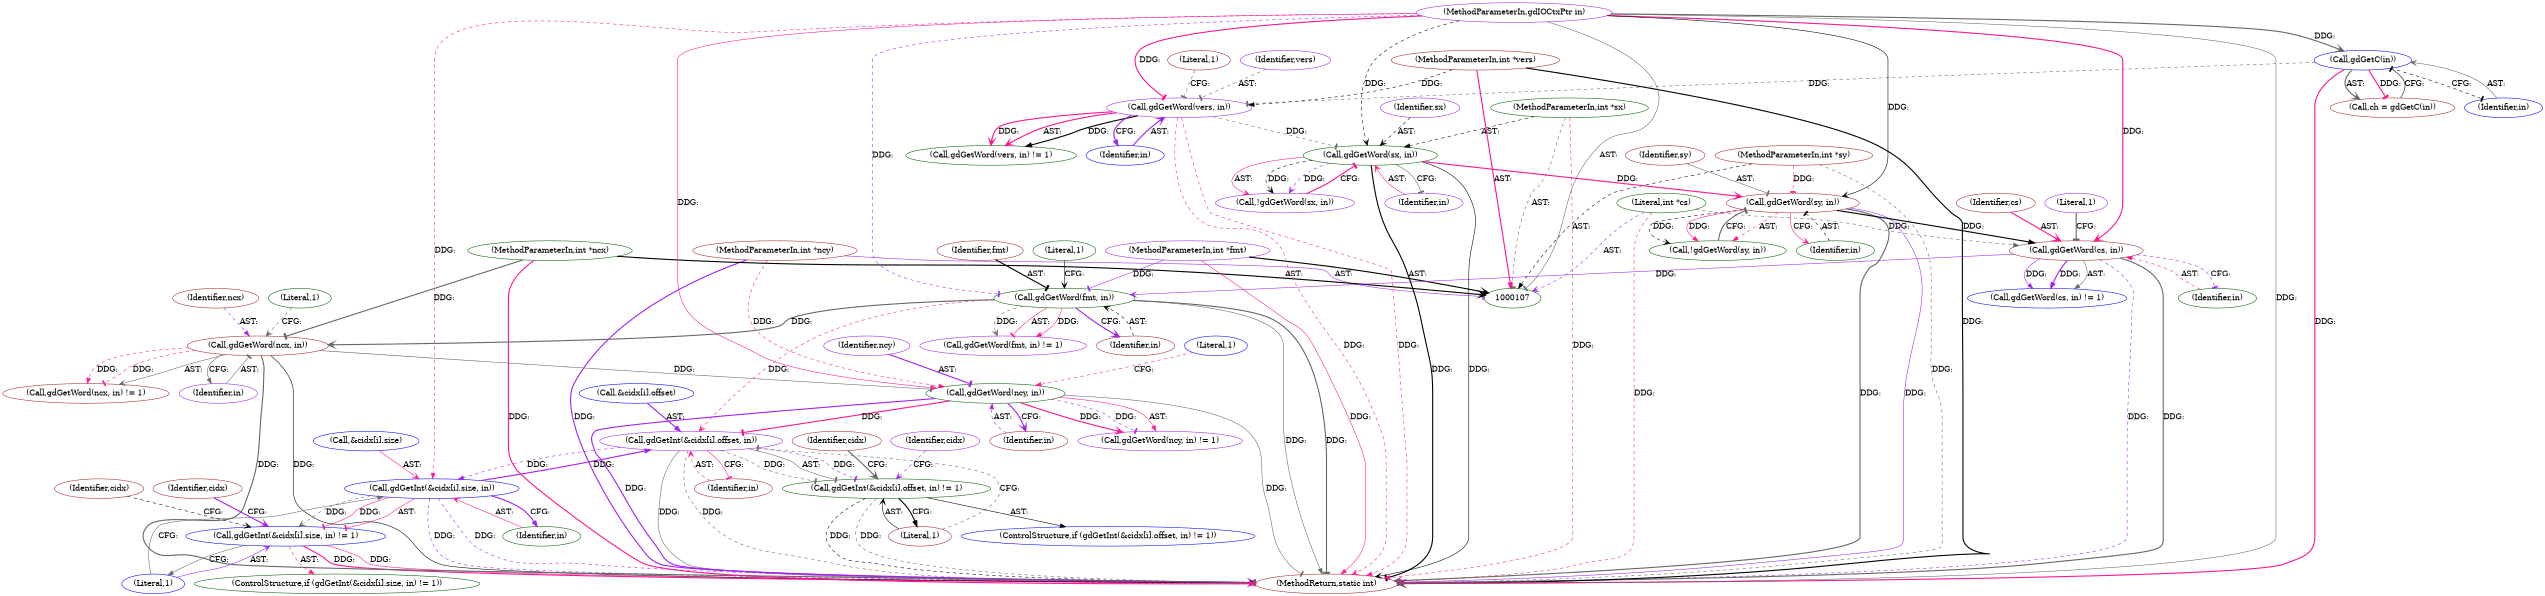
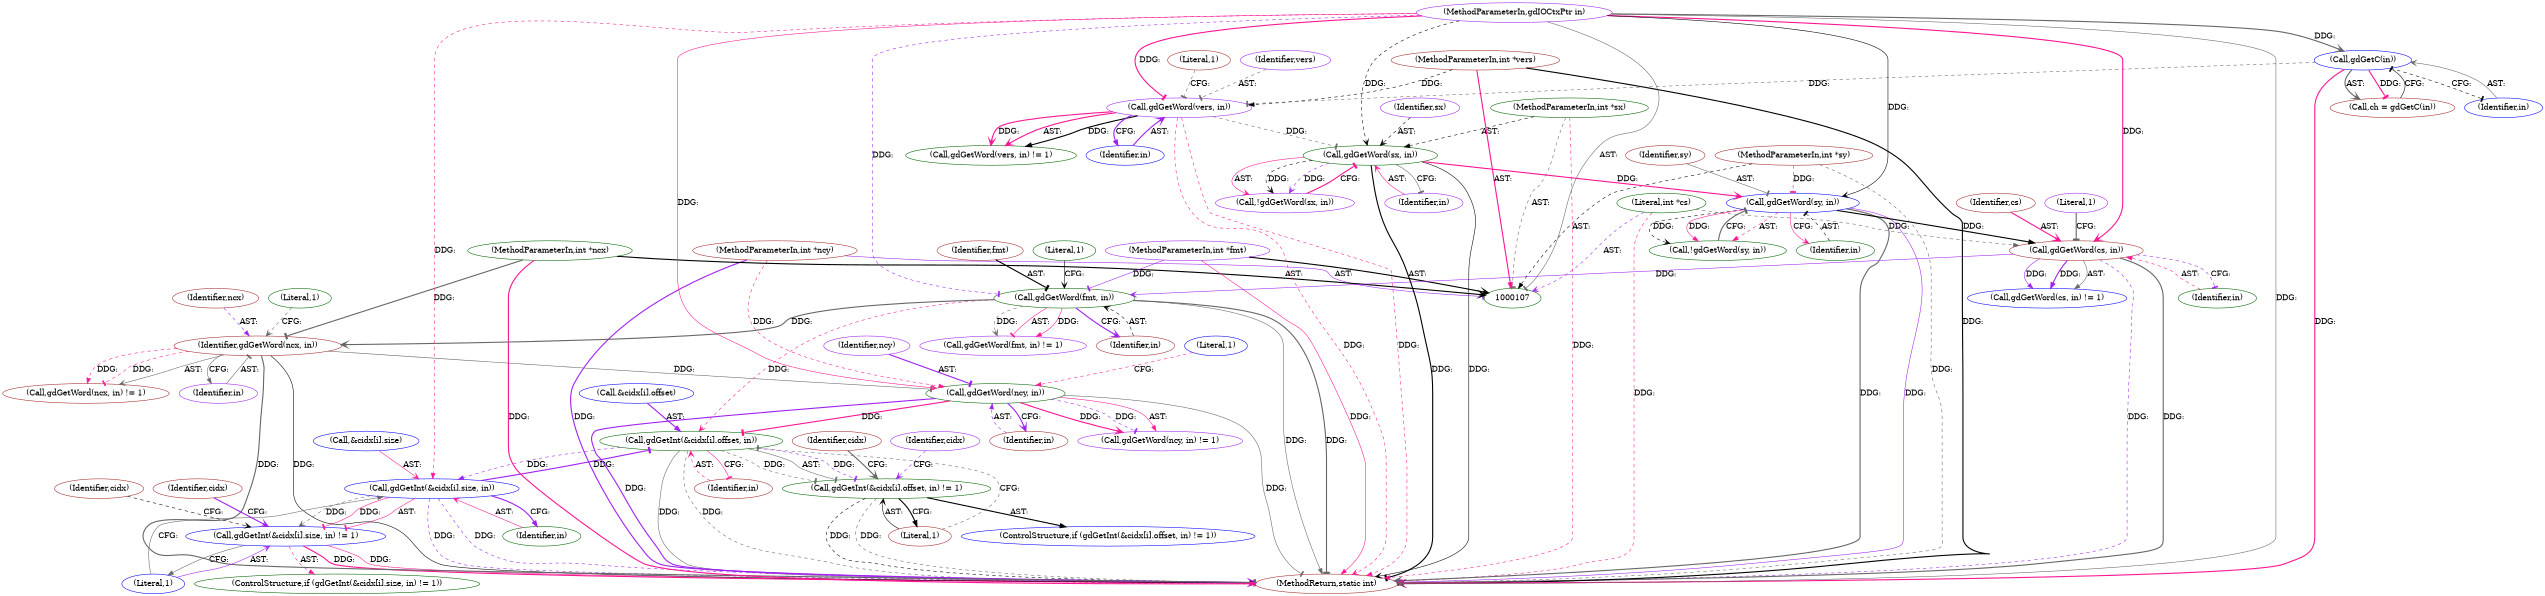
node "(Call,gdGetWord(sy, in))": color brown -> blue
node "(Call,gdGetWord(ncx, in))": label "(Call,gdGetWord(ncx, in))" -> "(Identifier,gdGetWord(ncx, in))"
node "(Call,gdGetInt(&cidx[i].offset, in))": color purple -> darkgreen
edge "(Call,gdGetInt(&cidx[i].size, in))" -> "(Call,gdGetInt(&cidx[i].offset, in))": arrowhead normal -> tee
edge "(Call,gdGetInt(&cidx[i].offset, in) != 1)" -> "(ControlStructure,if (gdGetInt(&cidx[i].offset, in) != 1))": style solid -> bold
